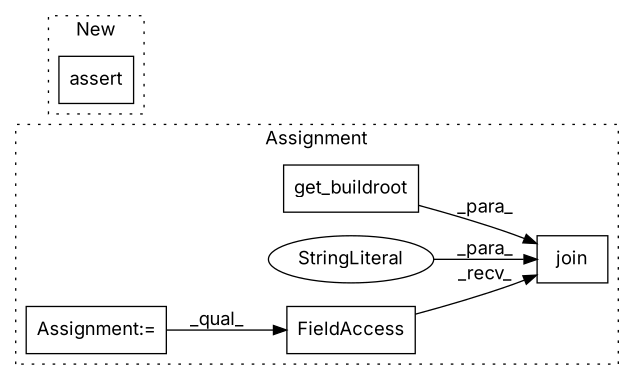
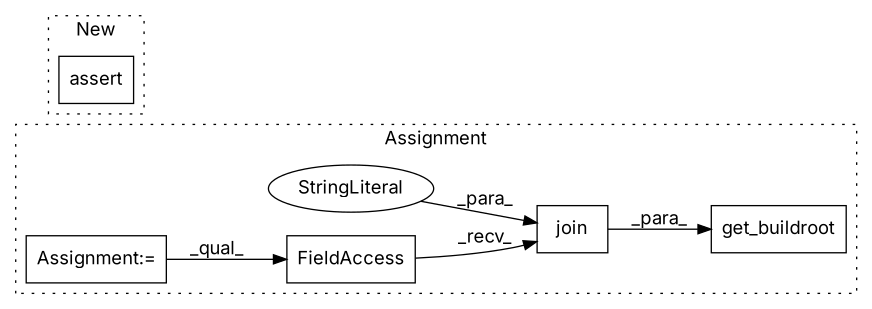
edge "get_buildroot" -> "join": reversed
